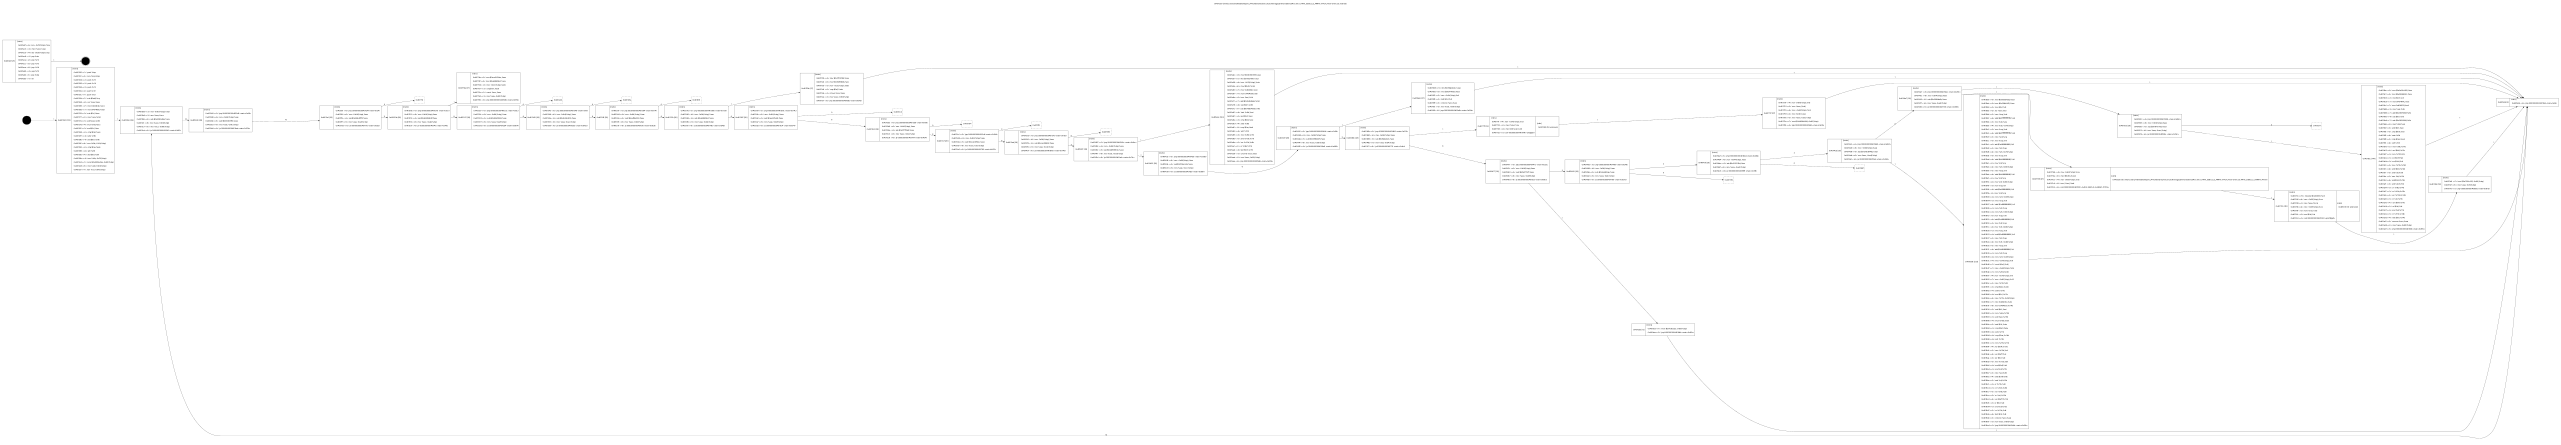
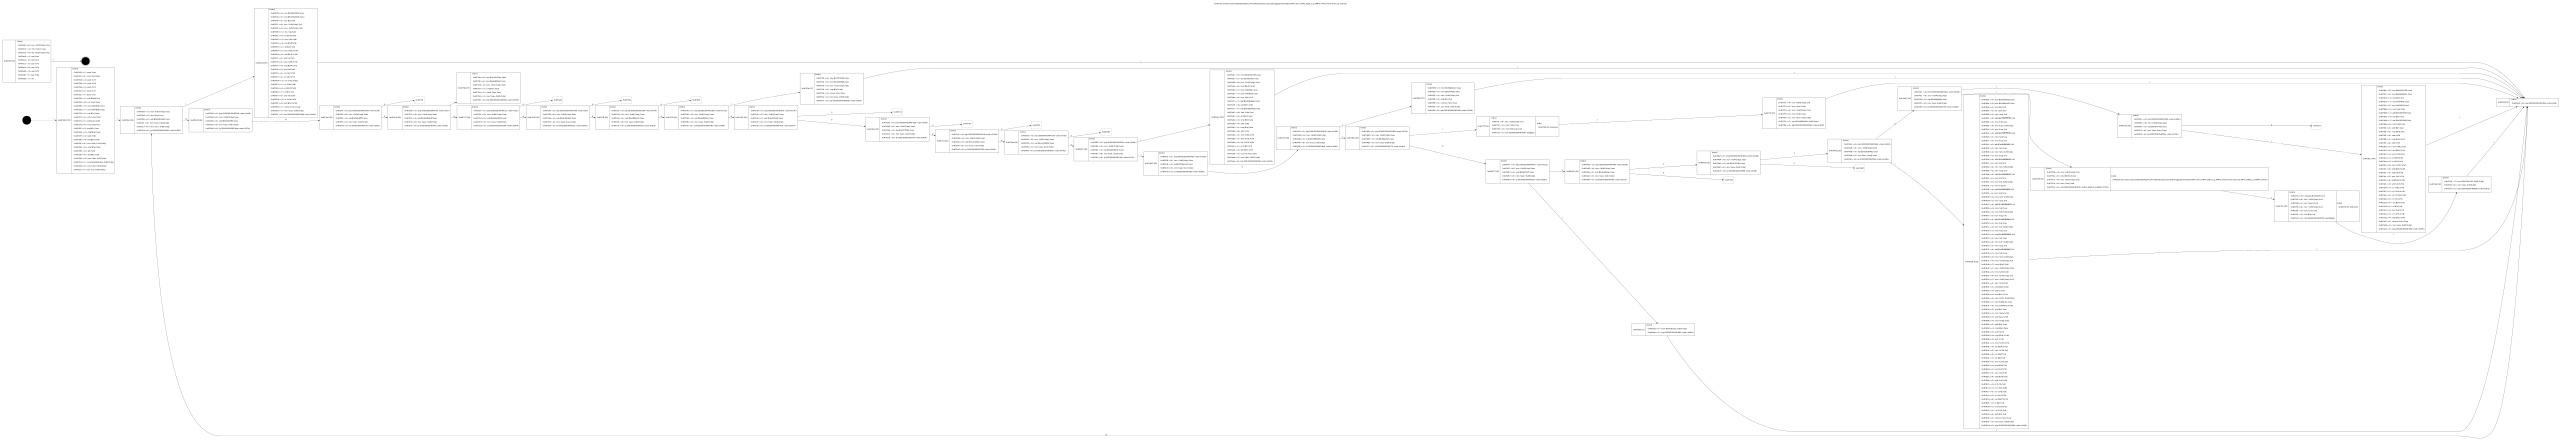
node "0x401545 [97]": added
